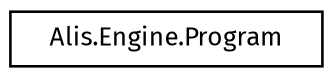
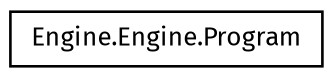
node "Alis.Engine.Program": label "Alis.Engine.Program" -> "Engine.Engine.Program"
